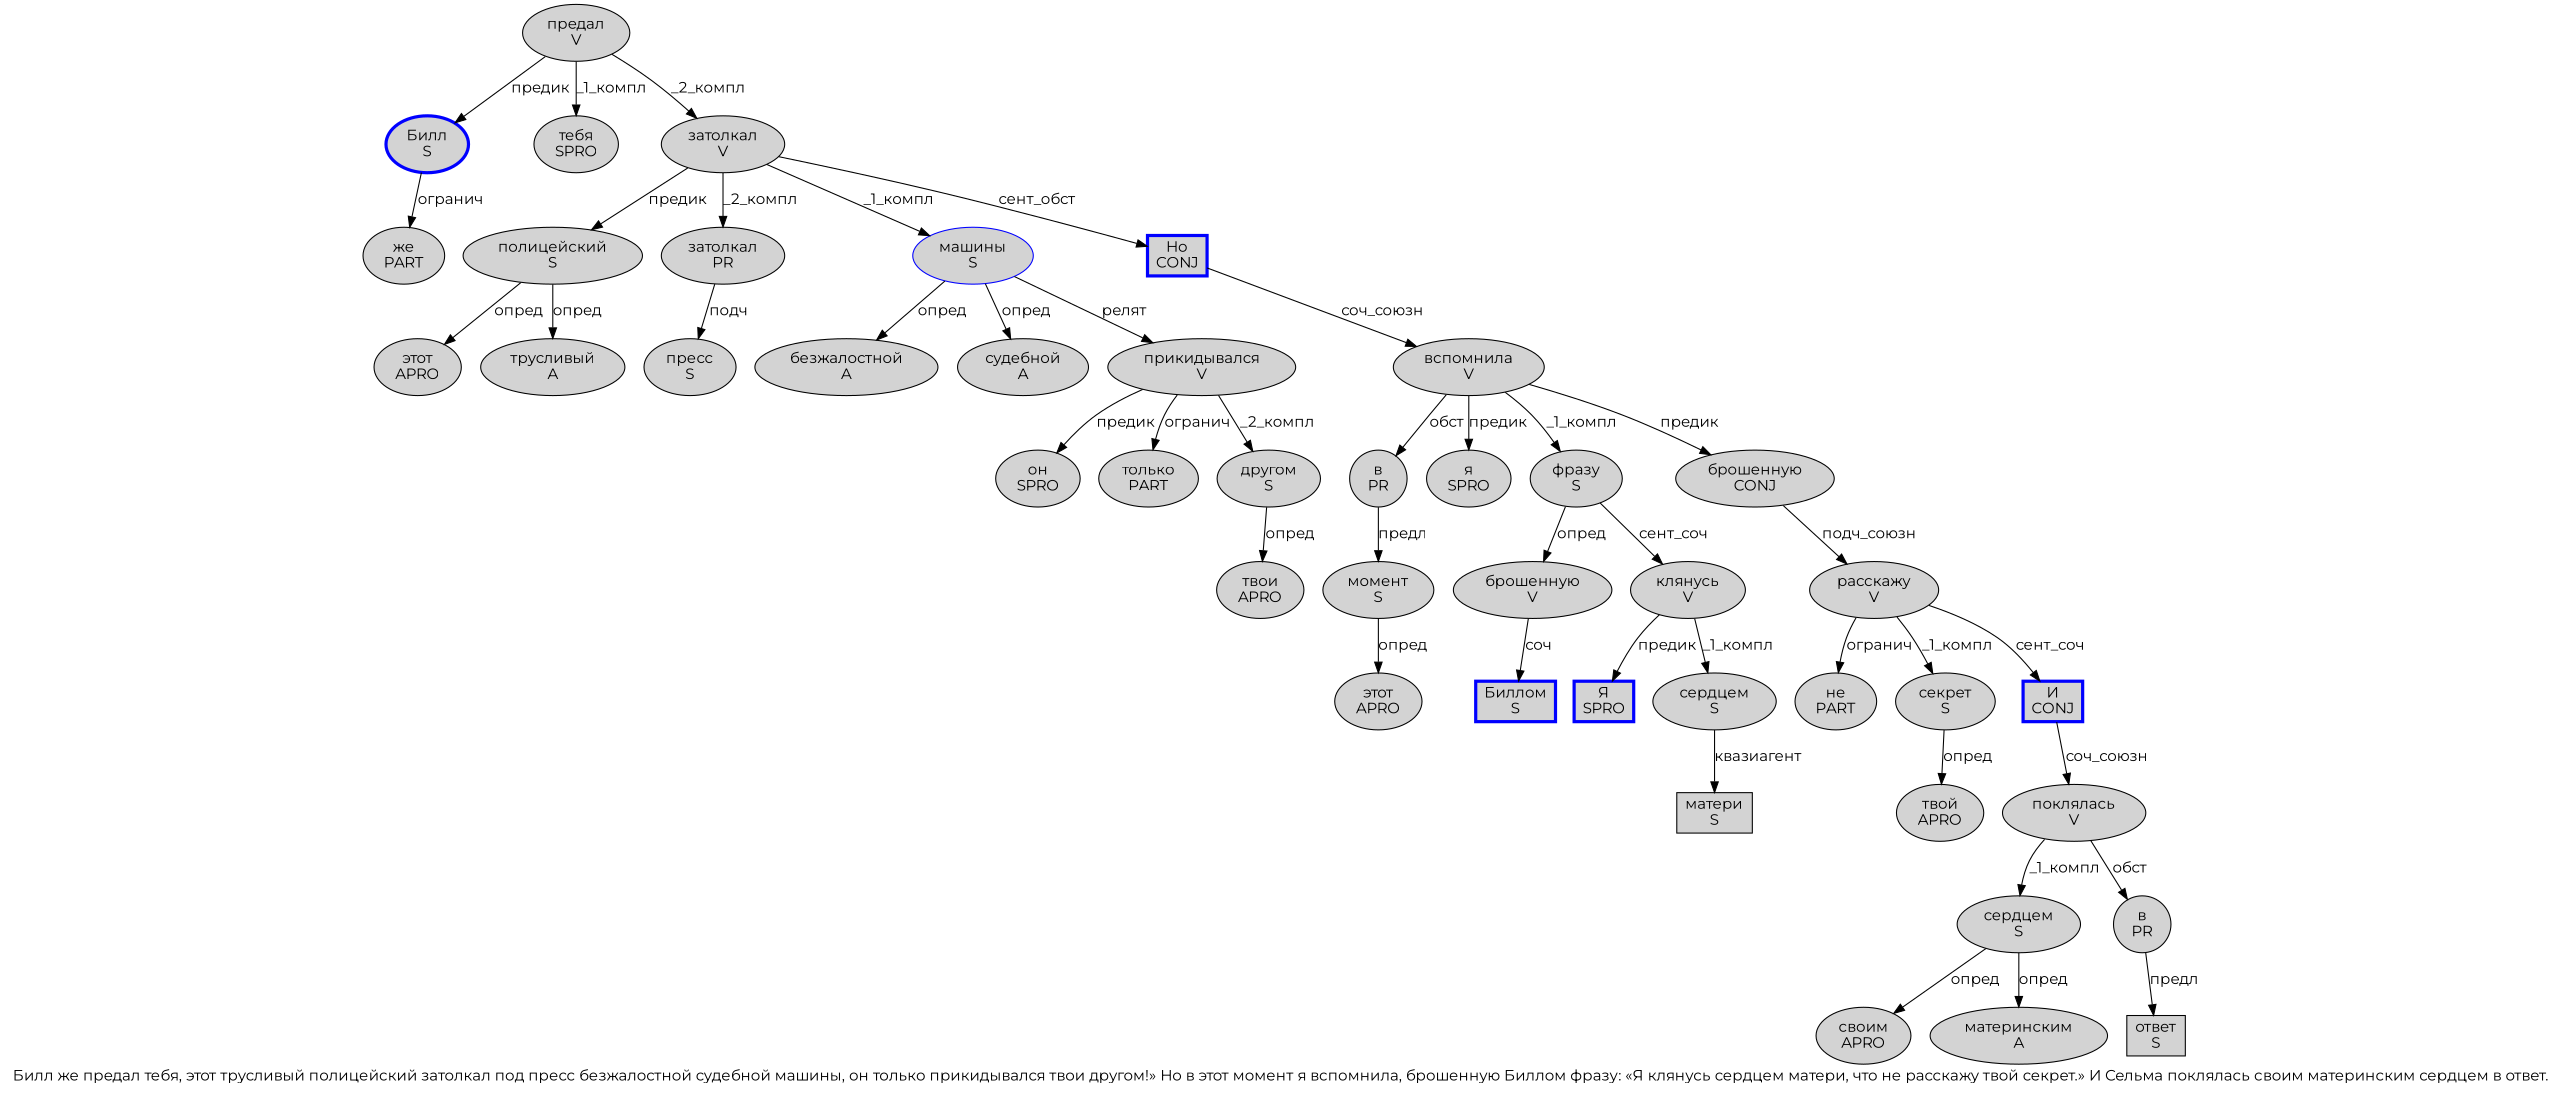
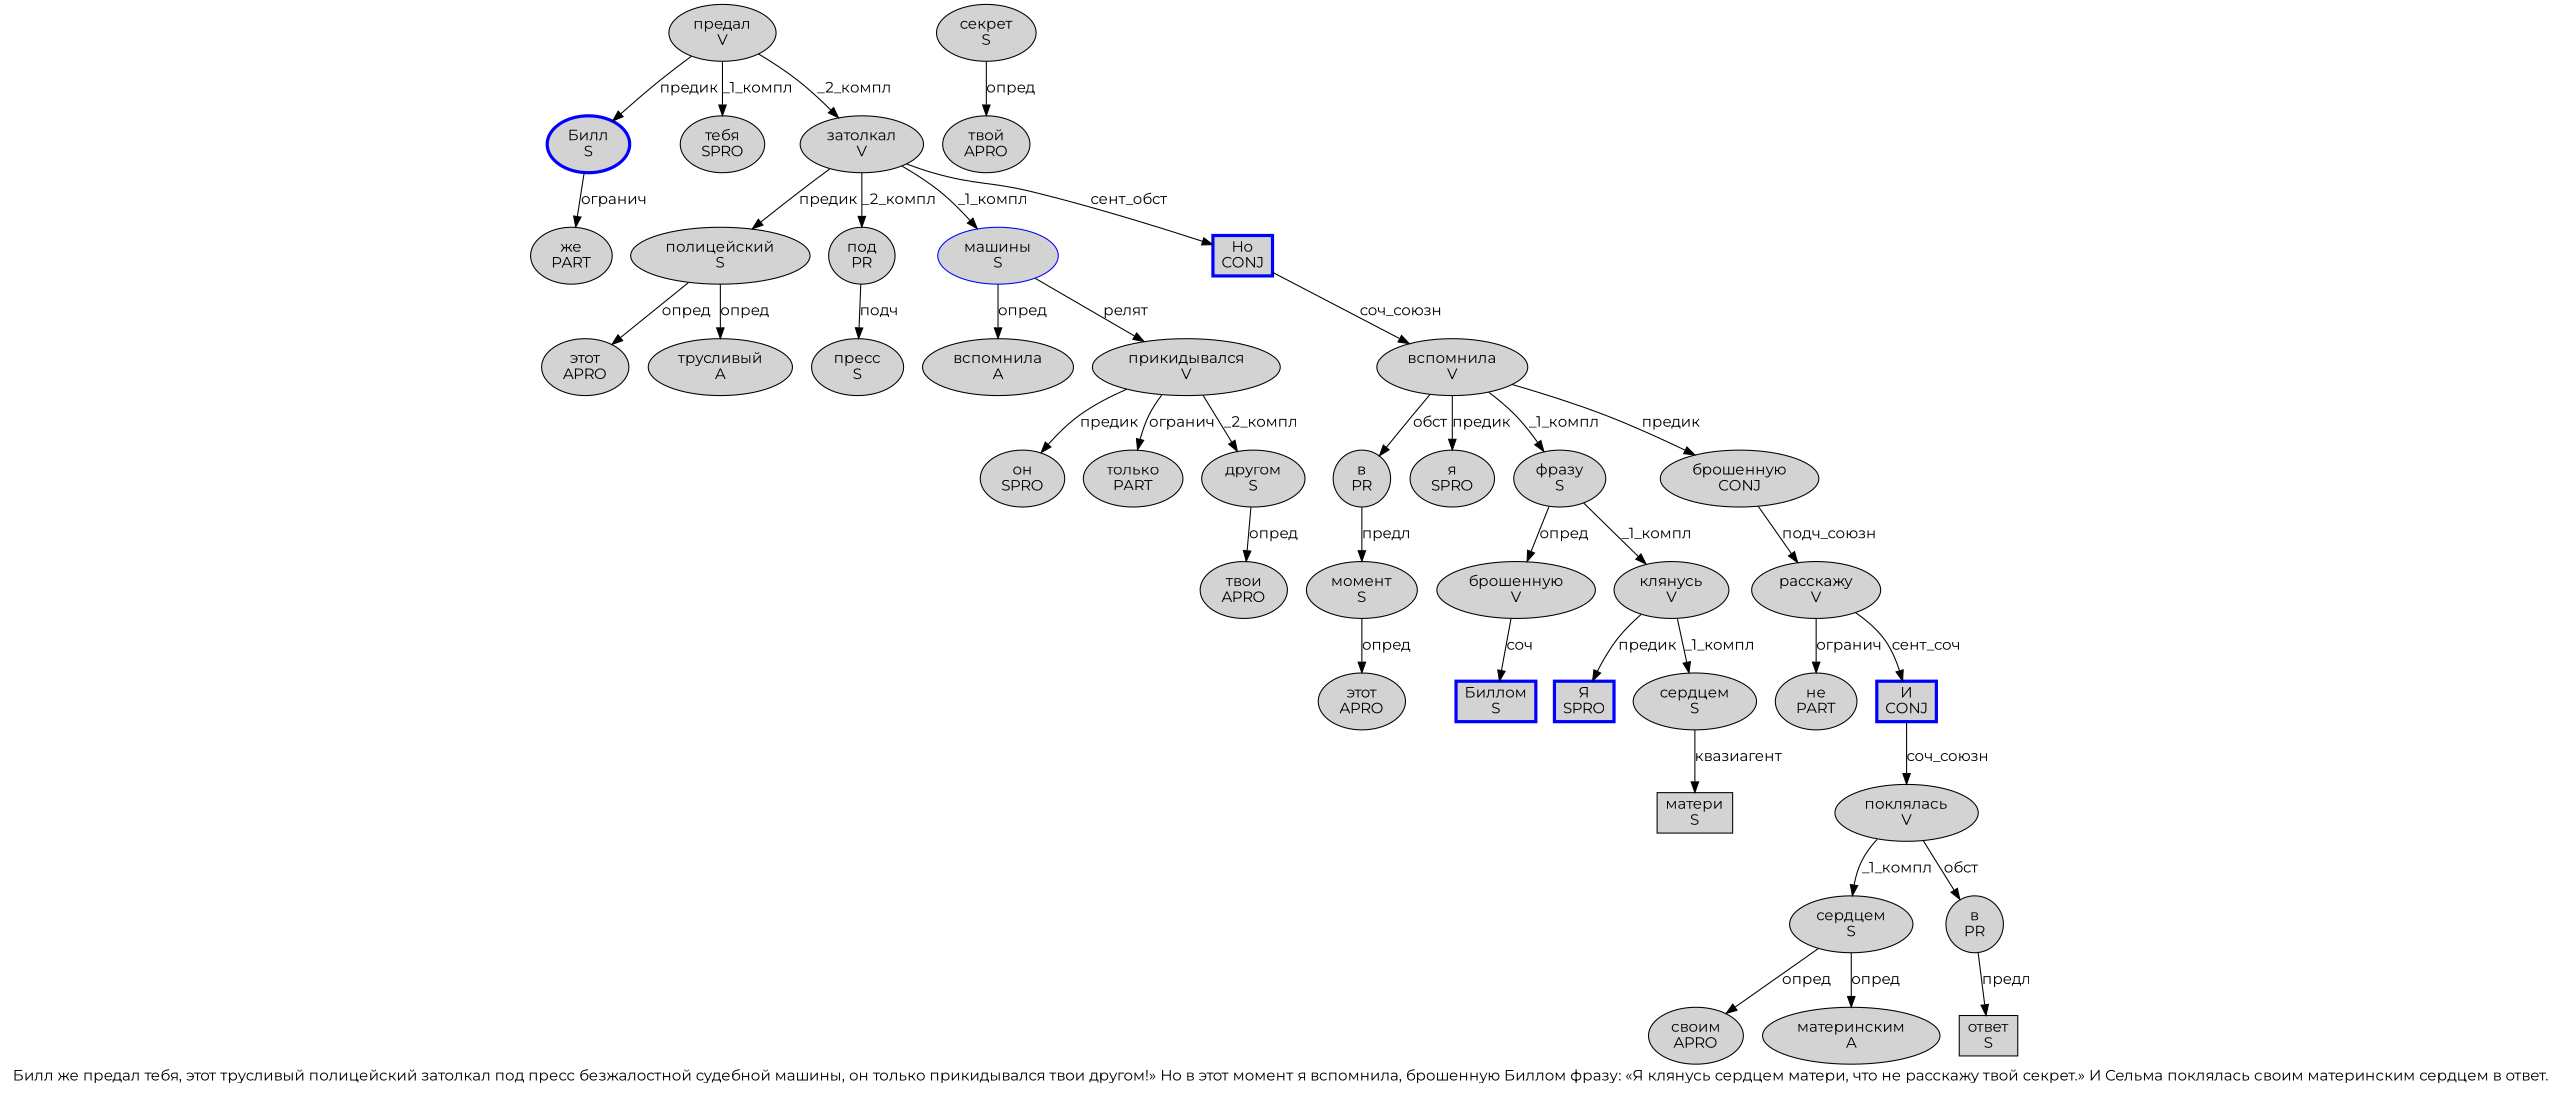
node "затолкал PR": label "затолкал PR" -> "под PR"
node "безжалостной A": removed
node "судебной A": label "судебной A" -> "вспомнила A"
edge "фразу S" -> "клянусь V": label "сент_соч" -> "_1_компл"
edge "расскажу V" -> "секрет S": removed, label "_1_компл"
